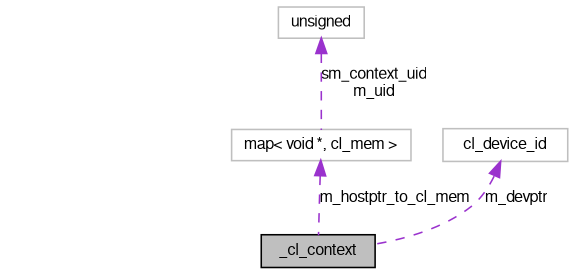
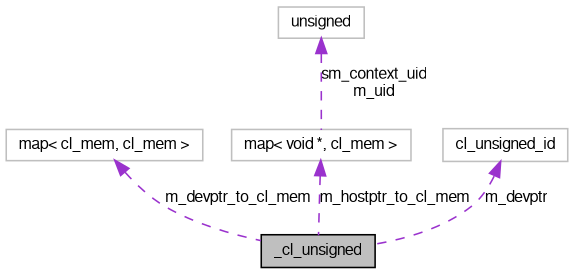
node "map< cl_mem, cl_mem >": added
node "cl_device_id": label "cl_device_id" -> "cl_unsigned_id"
node "_cl_context": label "_cl_context" -> "_cl_unsigned"
